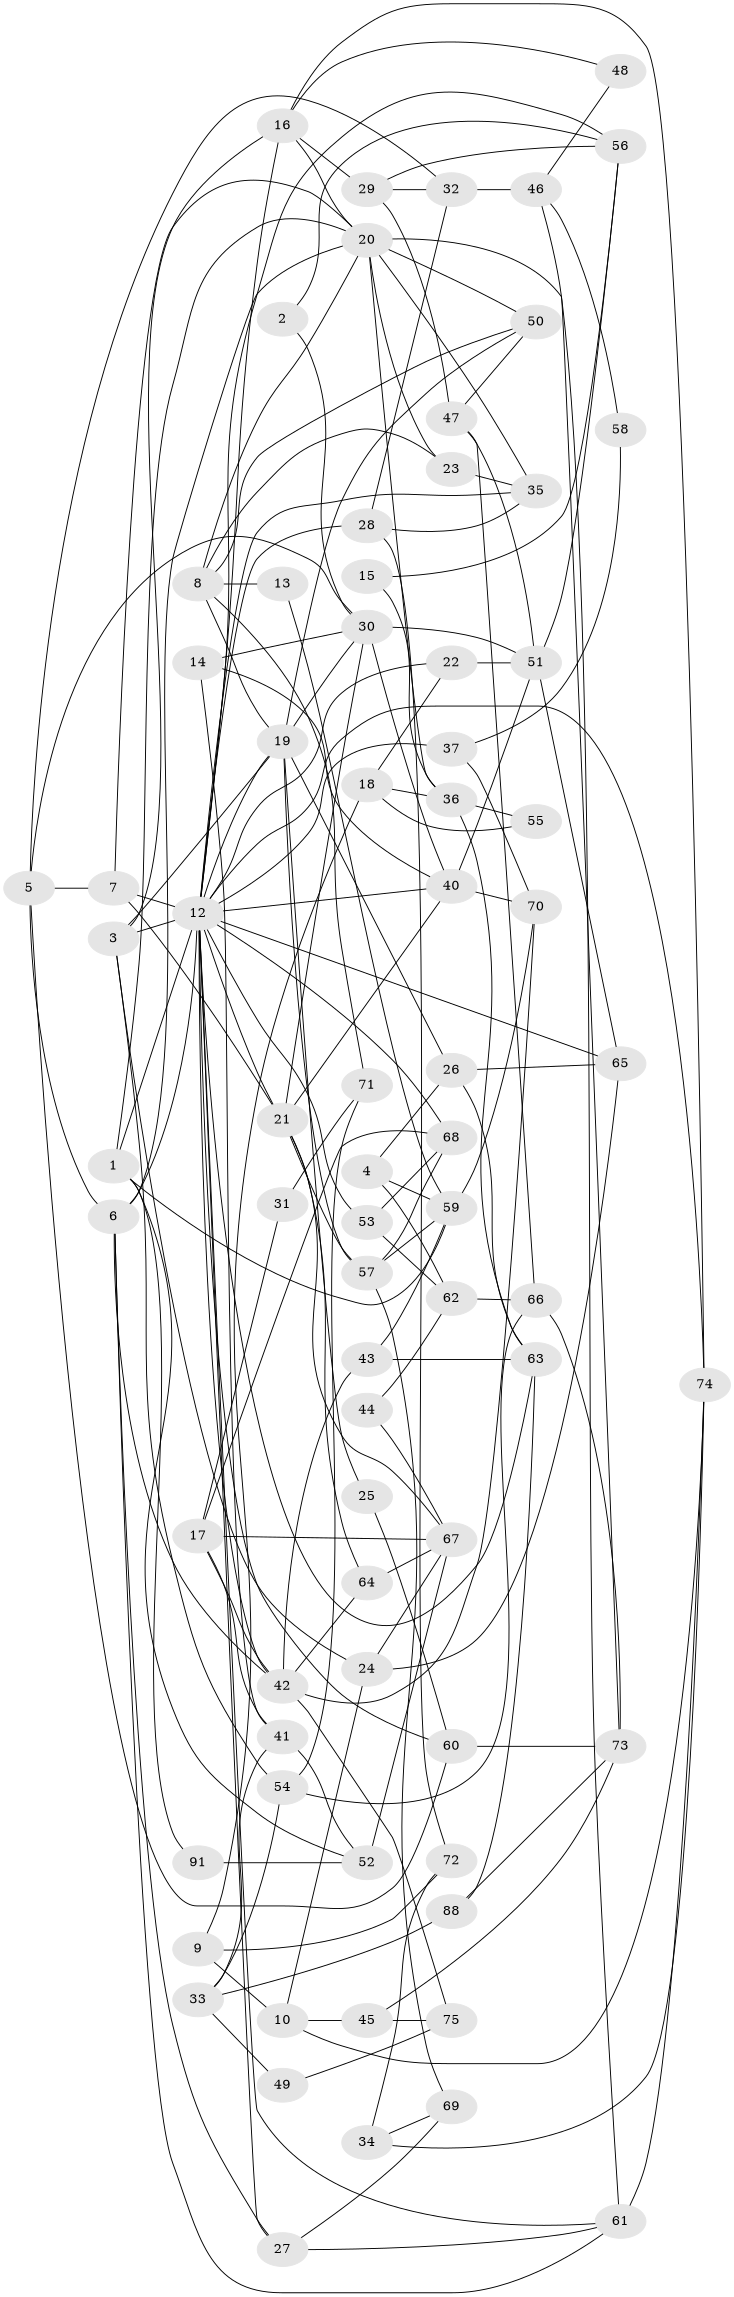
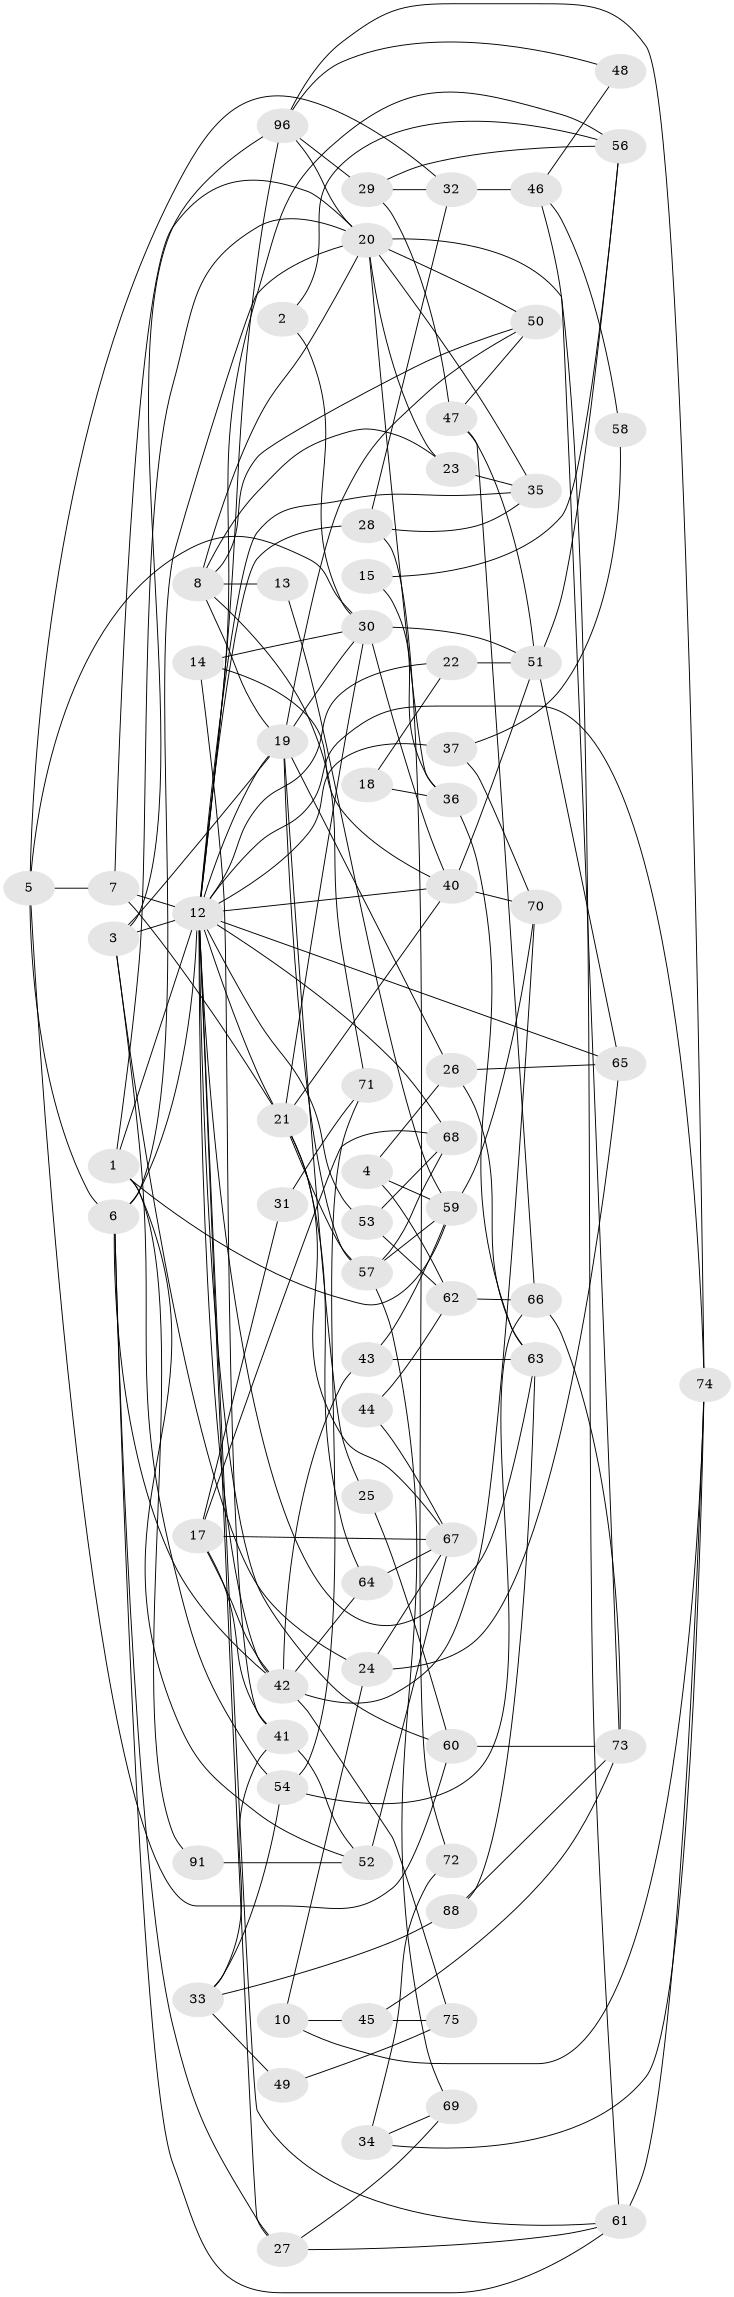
node "16": label "16" -> "96"
node "55": removed
node "9": removed
